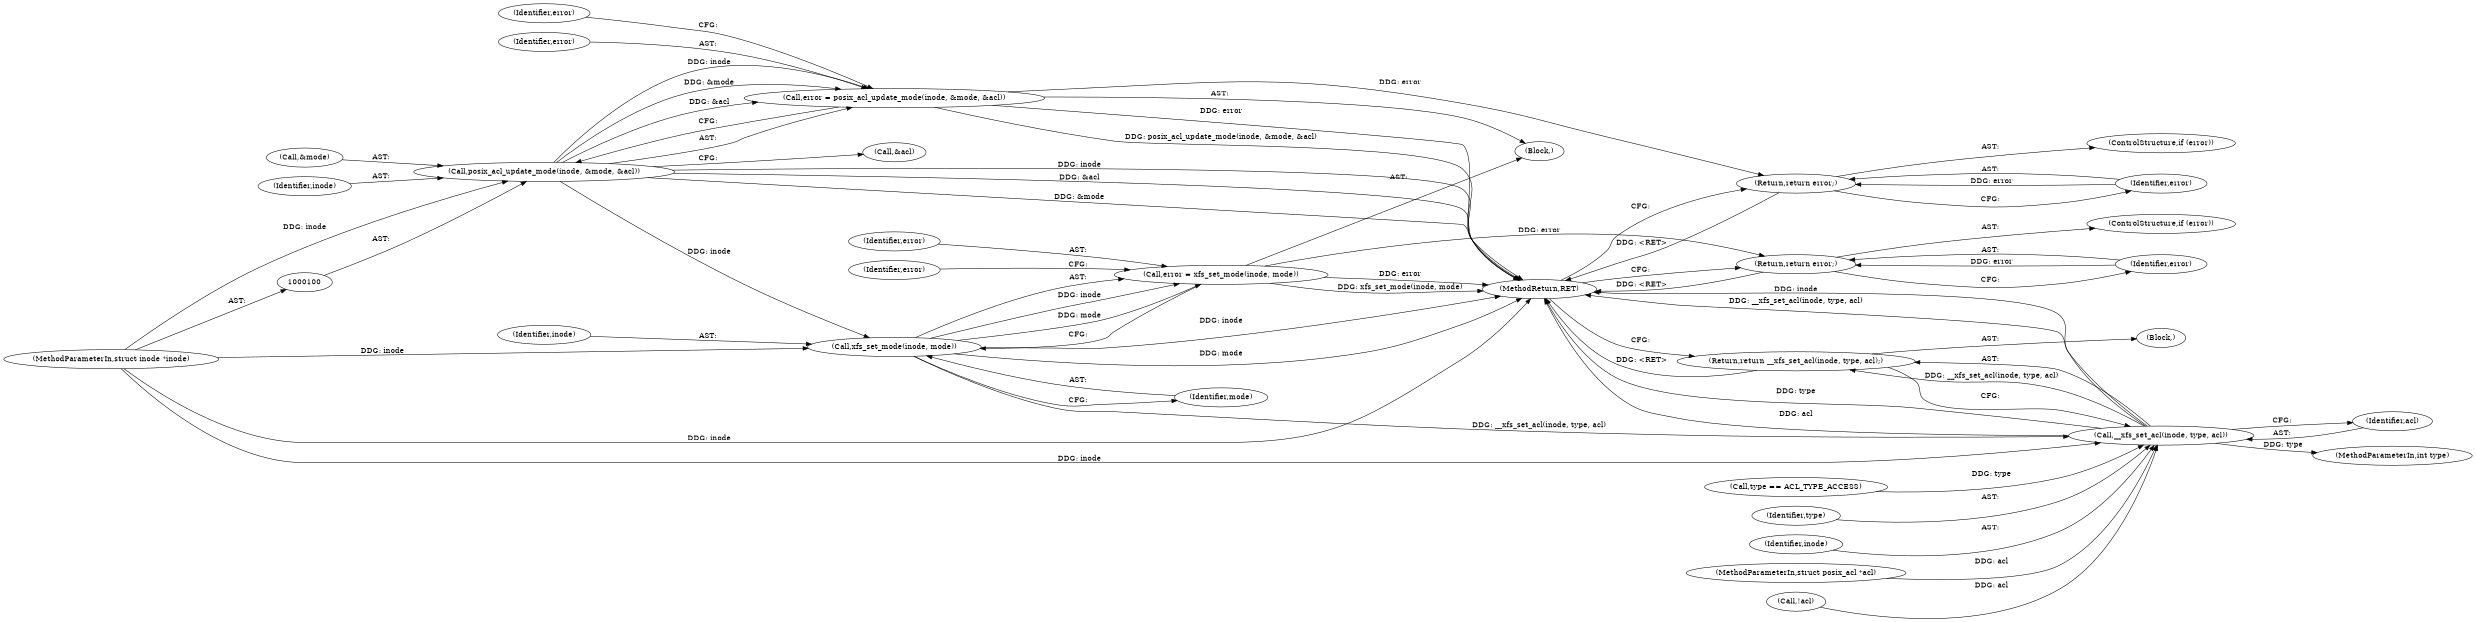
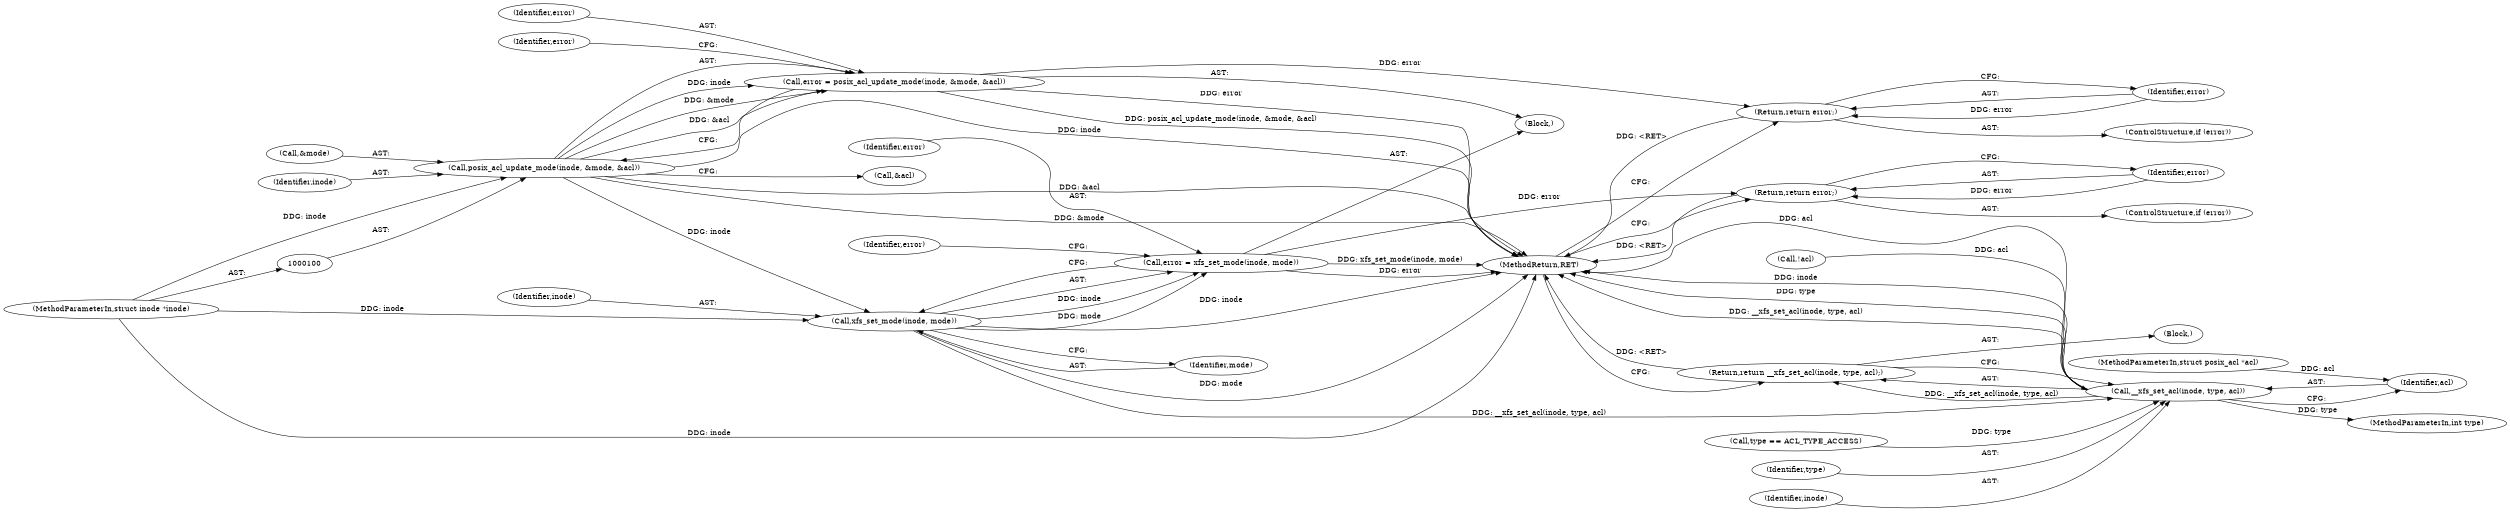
edge "(MethodParameterIn,struct inode *inode)" -> "(Call,__xfs_set_acl(inode, type, acl))": removed, label "DDG: inode"
edge "(MethodParameterIn,struct posix_acl *acl)" -> "(Call,__xfs_set_acl(inode, type, acl))": now "(MethodParameterIn,struct posix_acl *acl)" -> "(Identifier,acl)"
